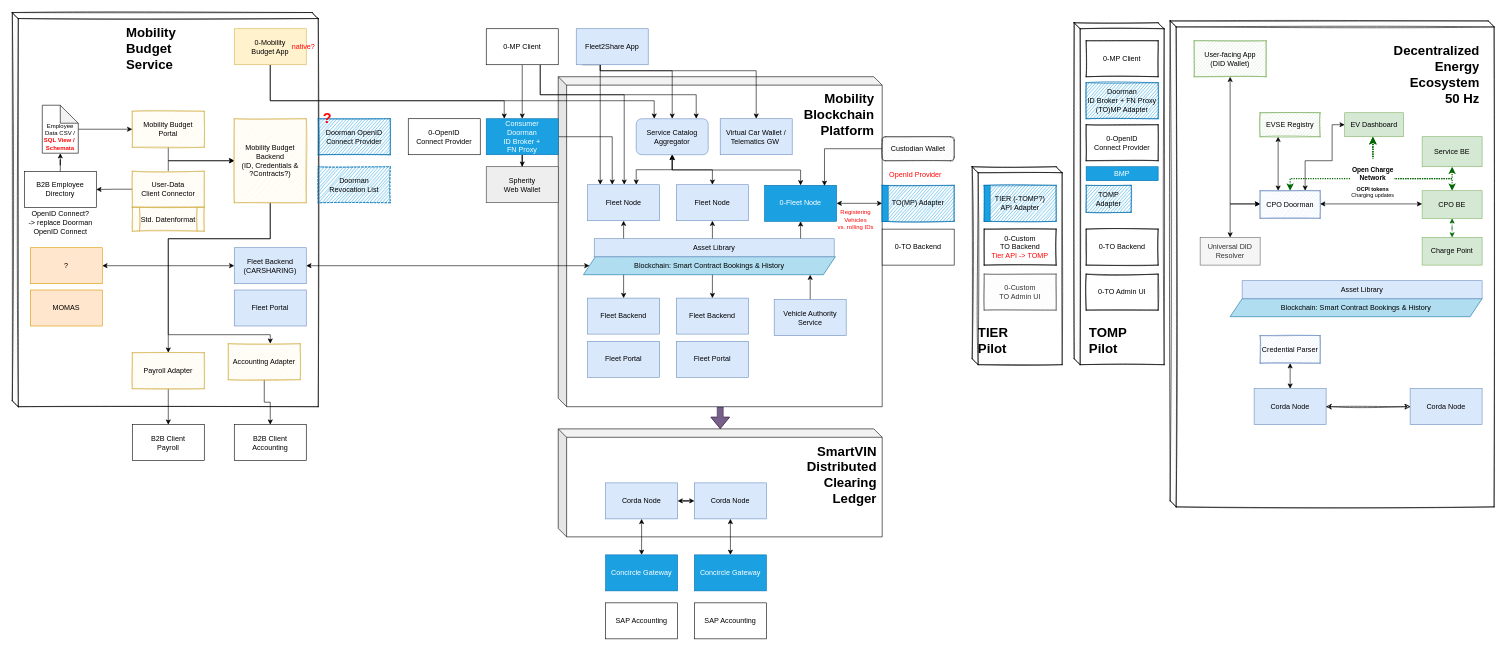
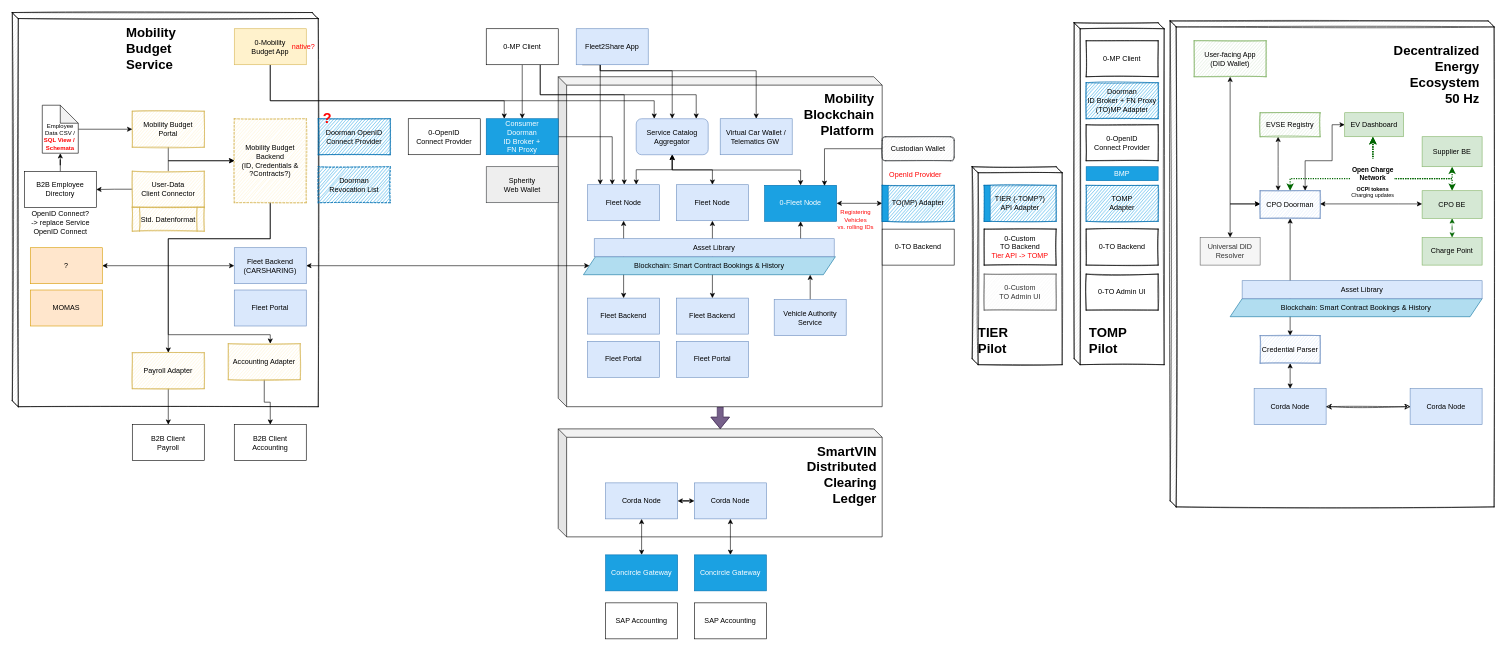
node "Service BE": label "Service BE" -> "Supplier BE"
node "Mobility Budget Backend (ID, Credentials & ?Contracts?)": style solid -> dashed
edge "Consumer Doorman ID Broker + FN Proxy" -> "Spherity Web Wallet": removed
node "TOMP Adapter": size 45x27 -> 72x36
node "OpenID Connect? -> replace Doorman OpenID Connect": label "OpenID Connect? -> replace Doorman OpenID Connect" -> "OpenID Connect? -> replace Service OpenID Connect"
edge "CPO Doorman" -- "Credential Parser": added
